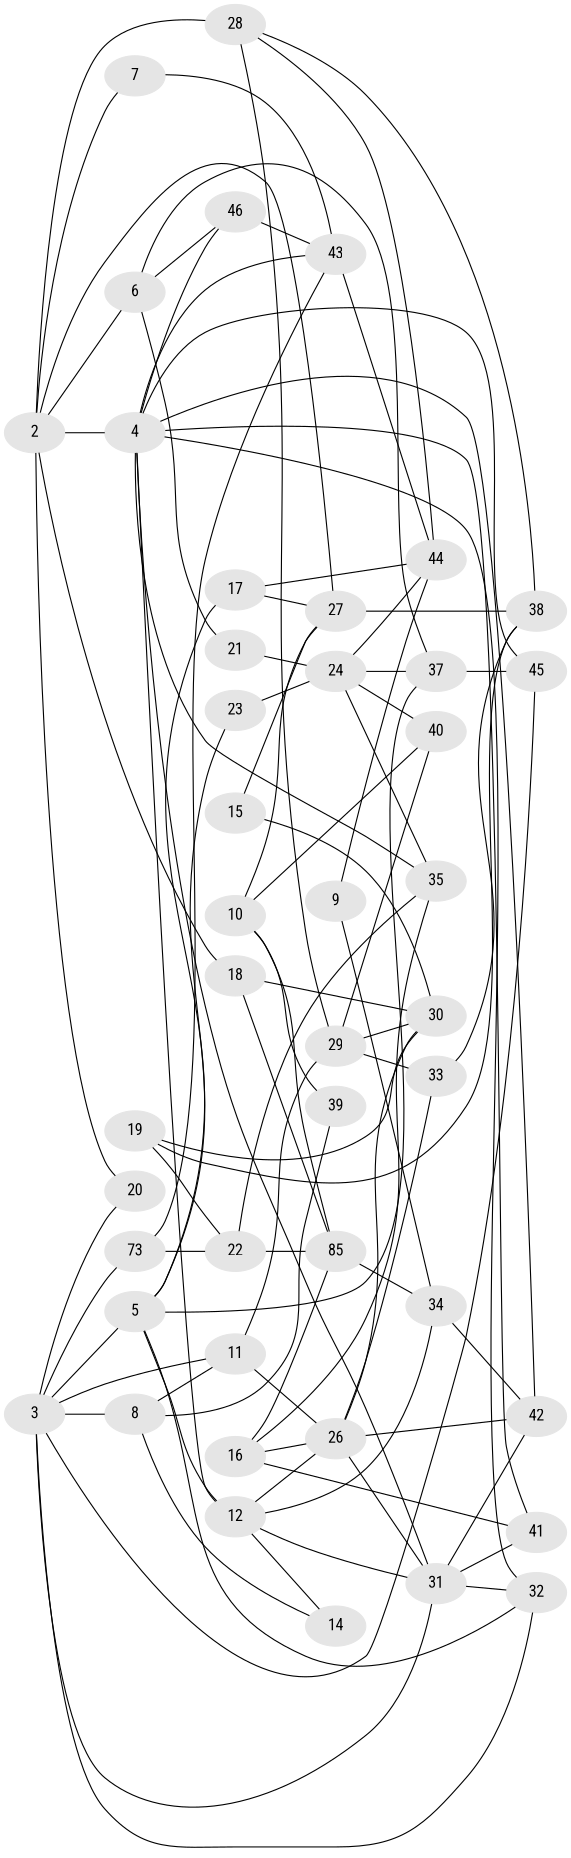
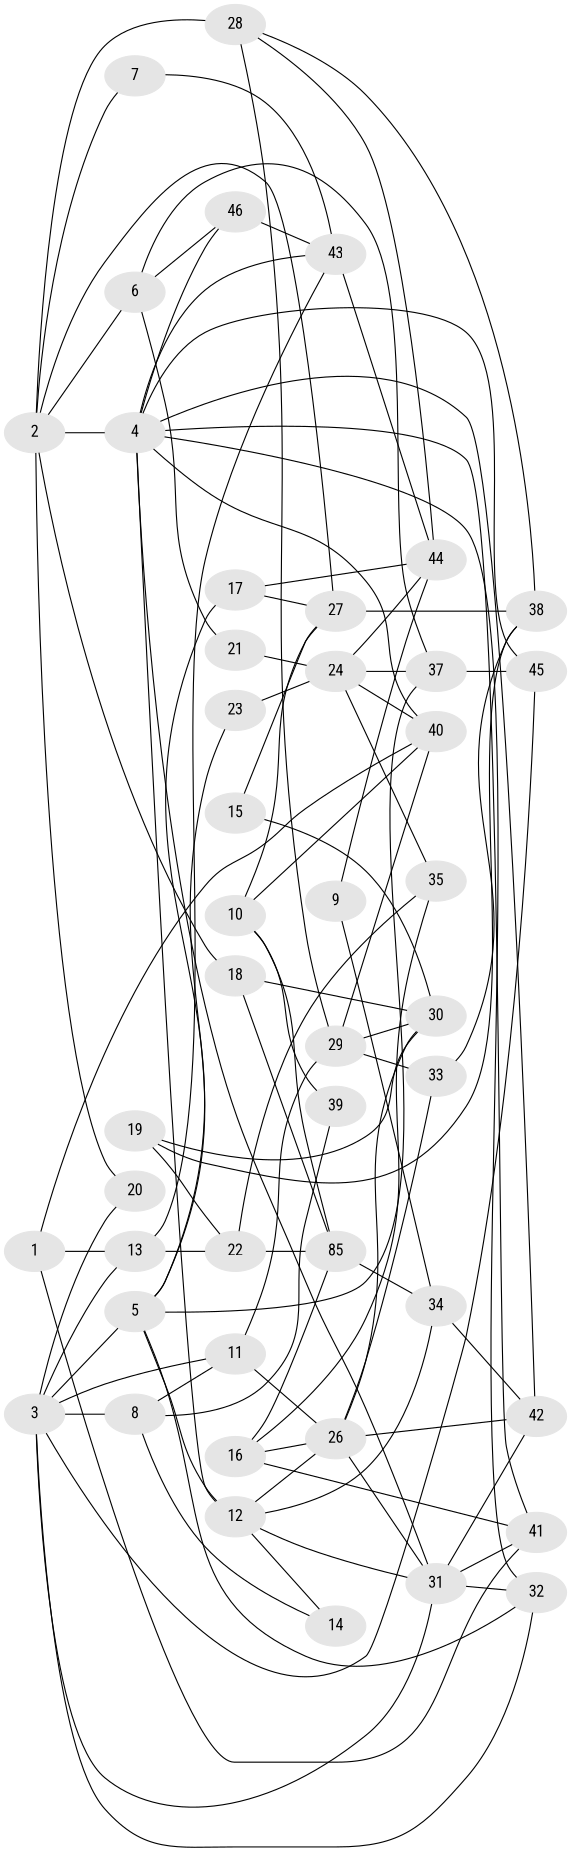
edge "4" -- "35": now "4" -- "40"
node "1": added
node "73": label "73" -> "13"
